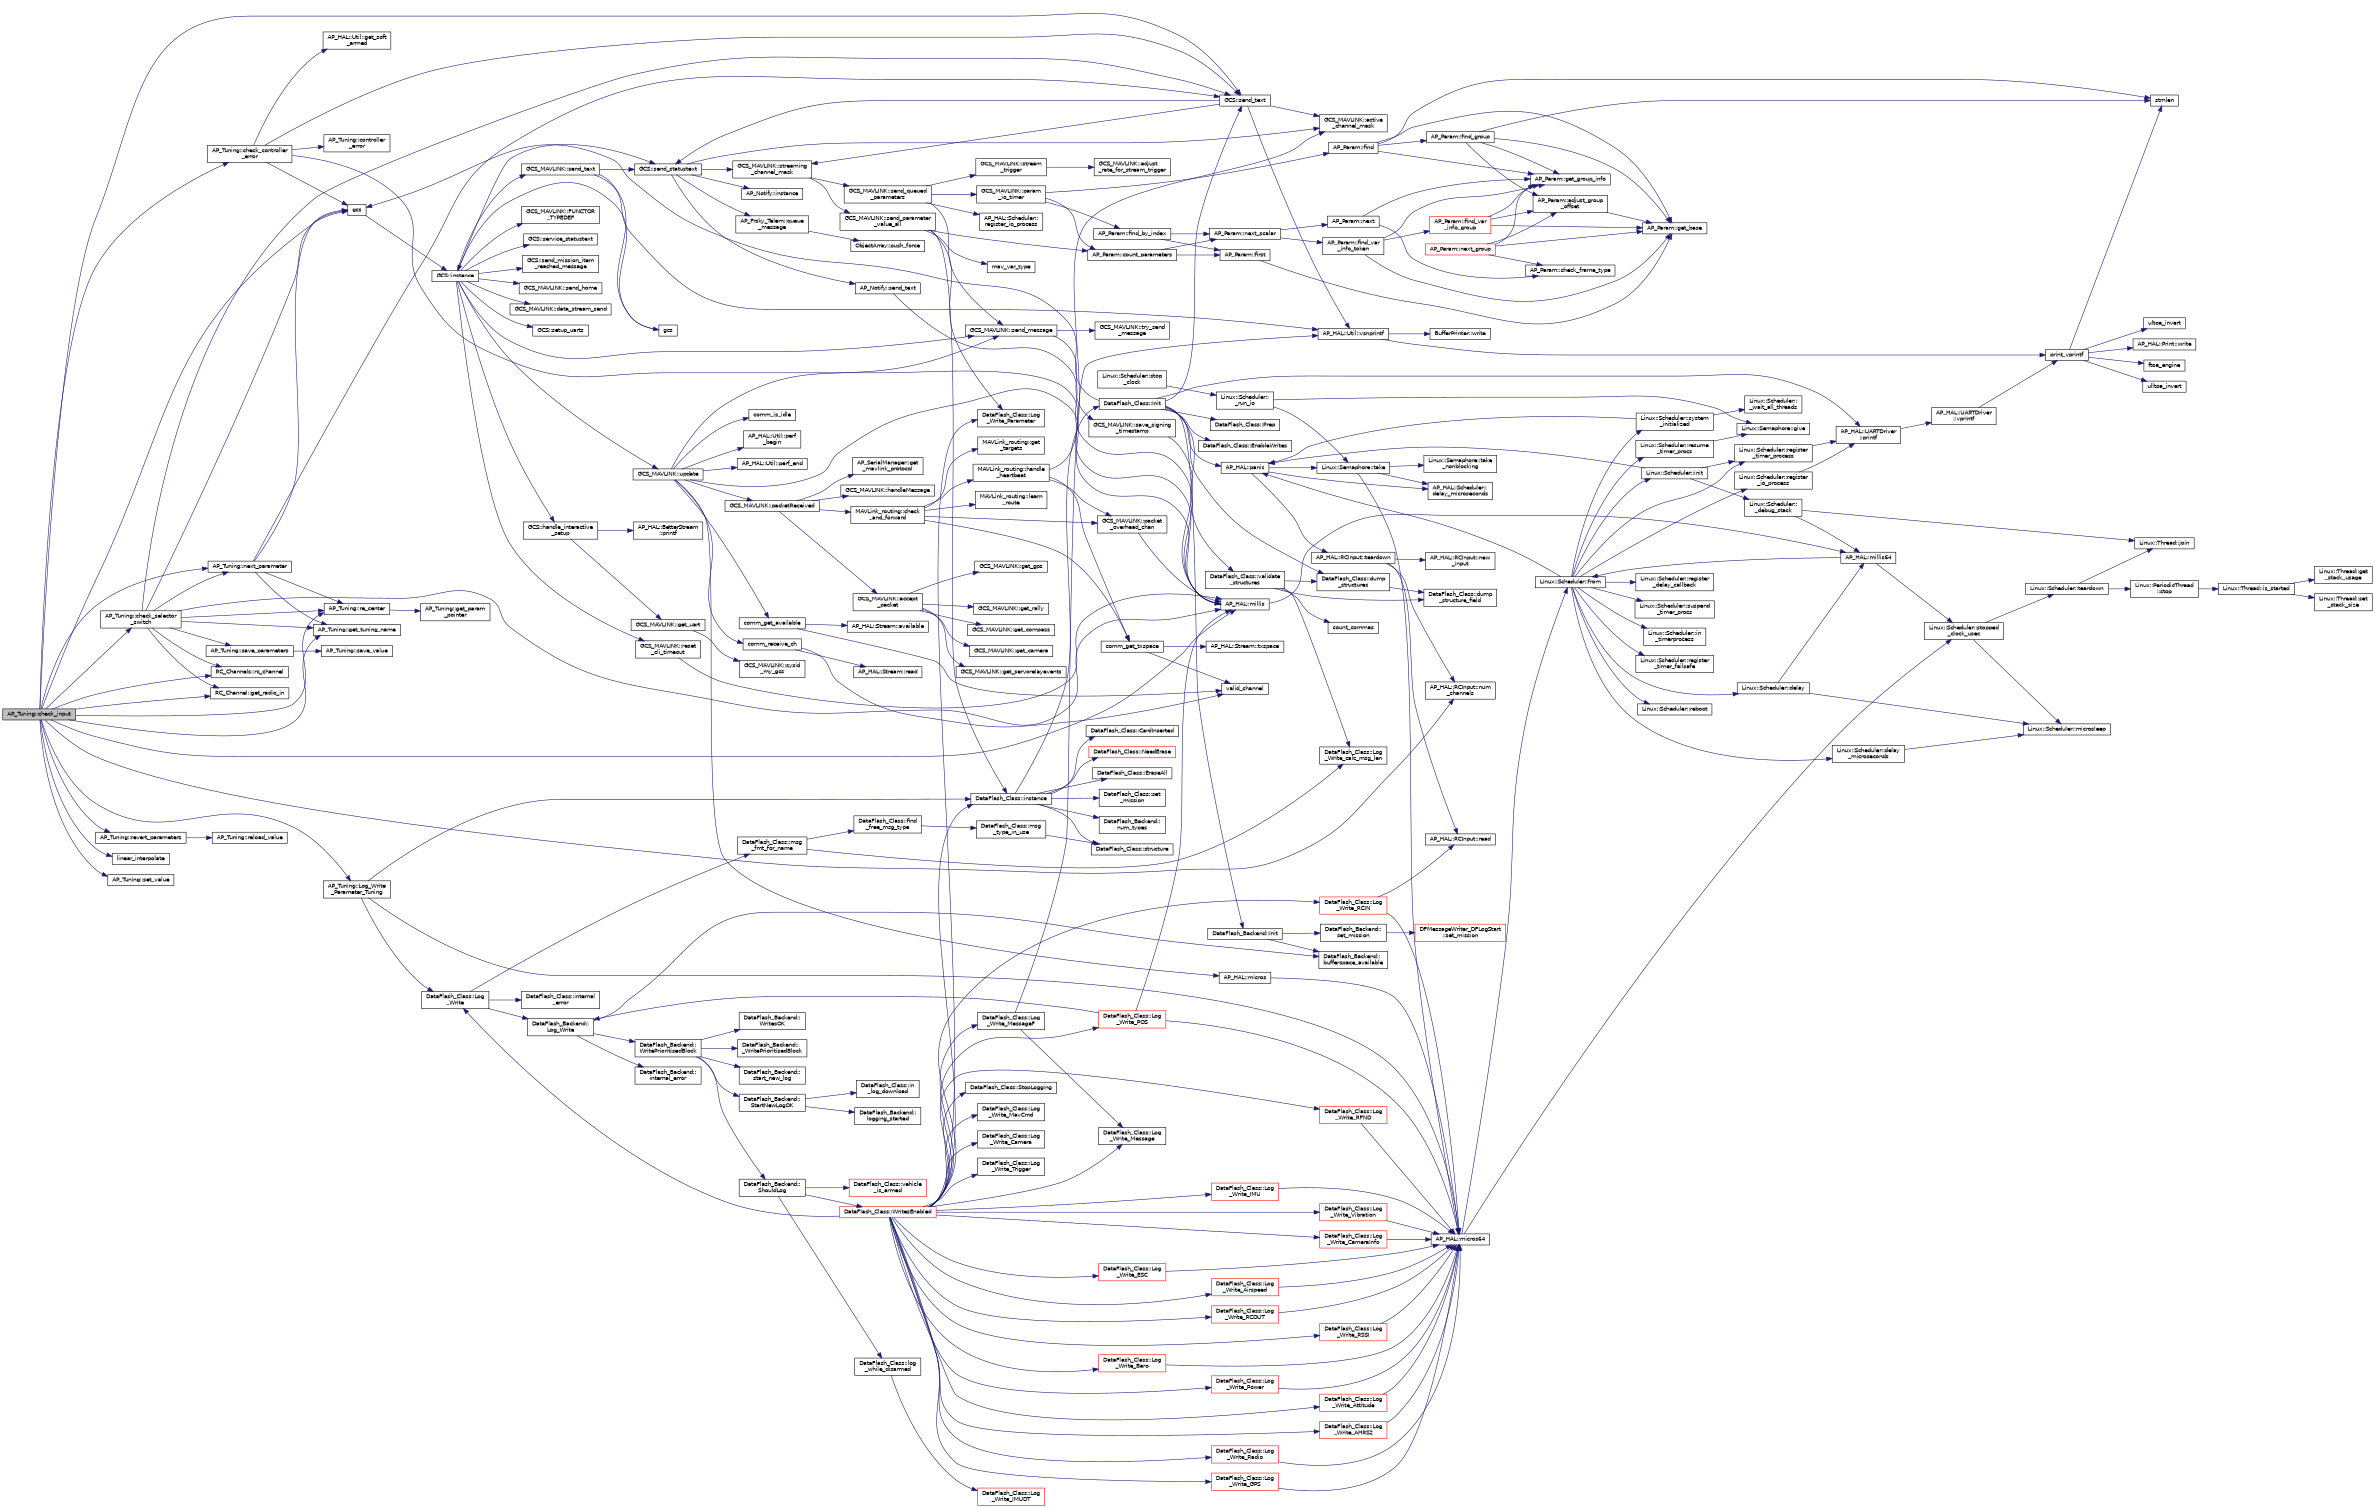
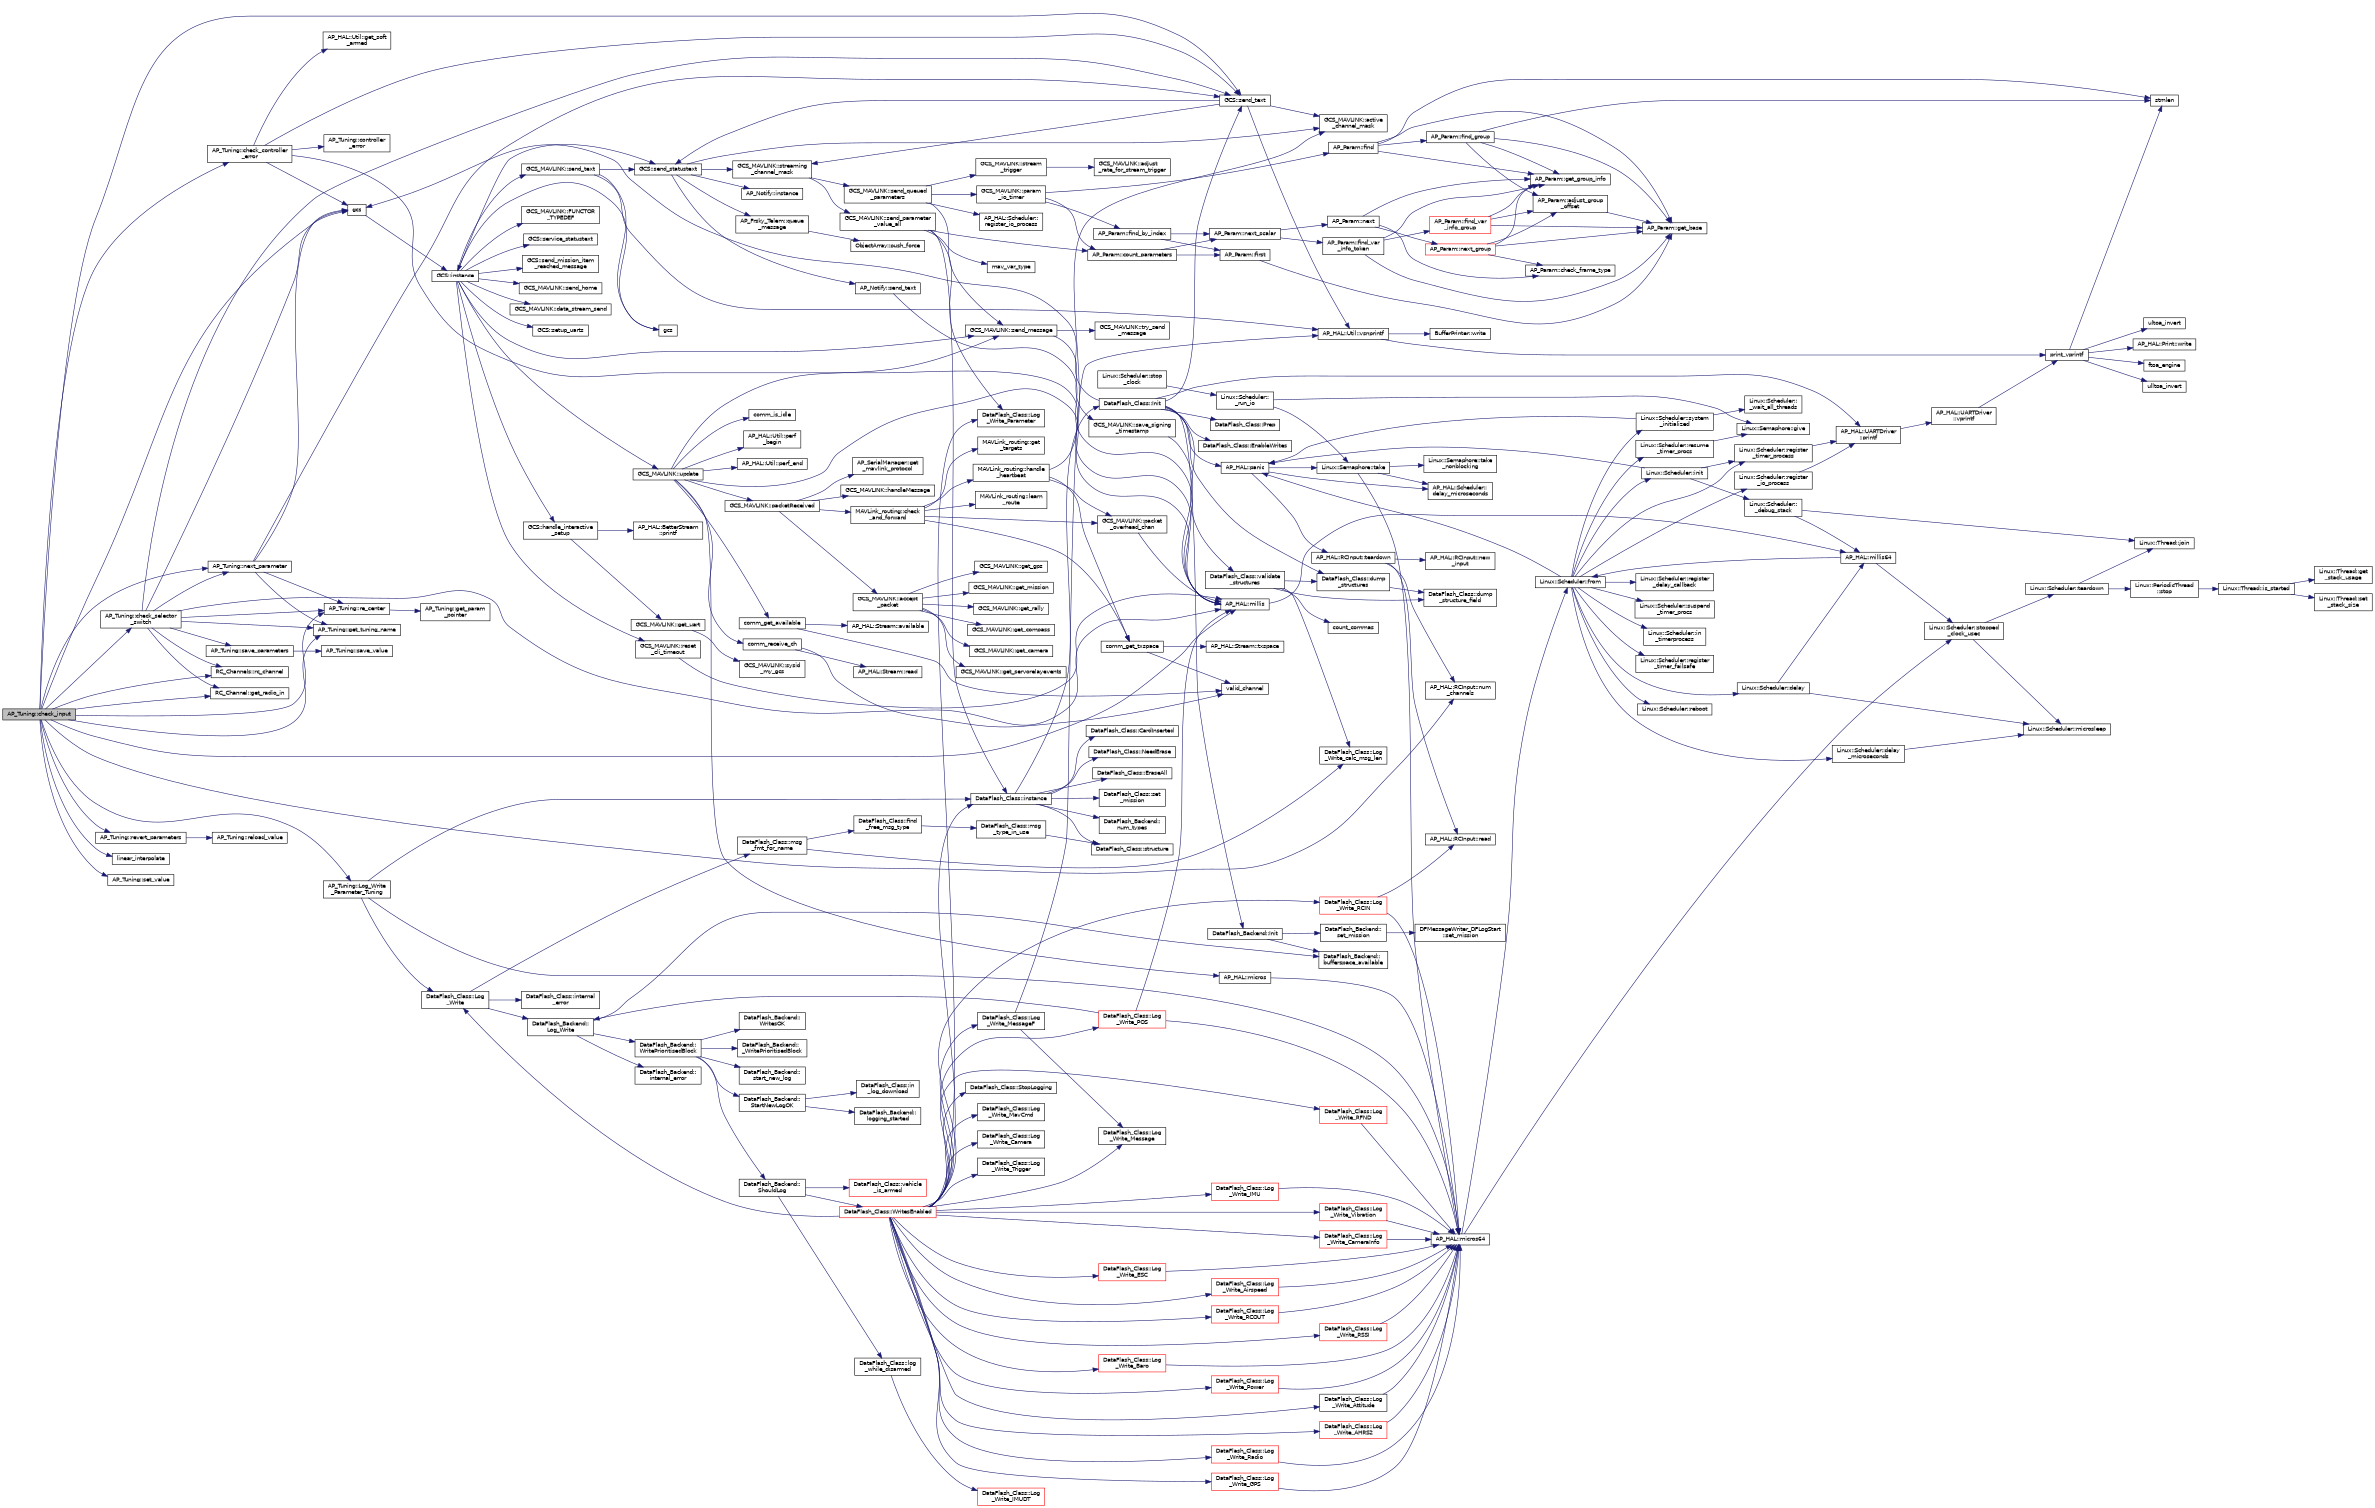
edge "AP_Param::next" -> "AP_Param::next_group": added
node "GCS_MAVLINK::get_mission": added
node "DataFlash_Class::NeedErase": color red -> black
node "DFMessageWriter_DFLogStart ::set_mission": color red -> black
node "DataFlash_Class::Log _Write_Attitude": color red -> black
